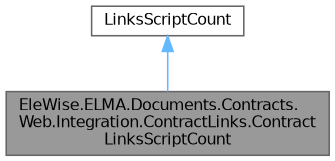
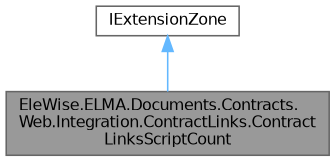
node "LinksScriptCount": label "LinksScriptCount" -> "IExtensionZone"
